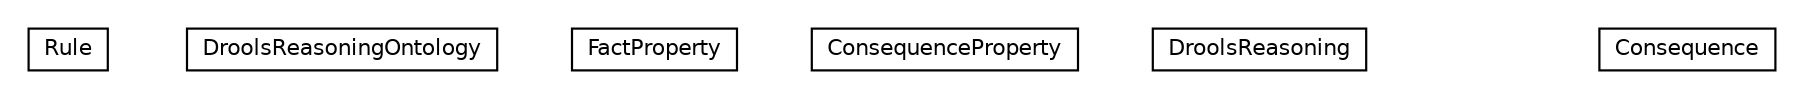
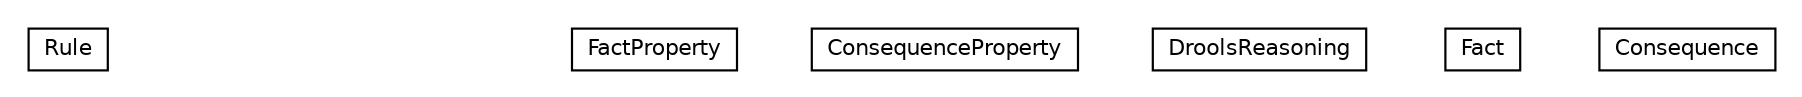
node "DroolsReasoningOntology": removed
node "Fact": added
